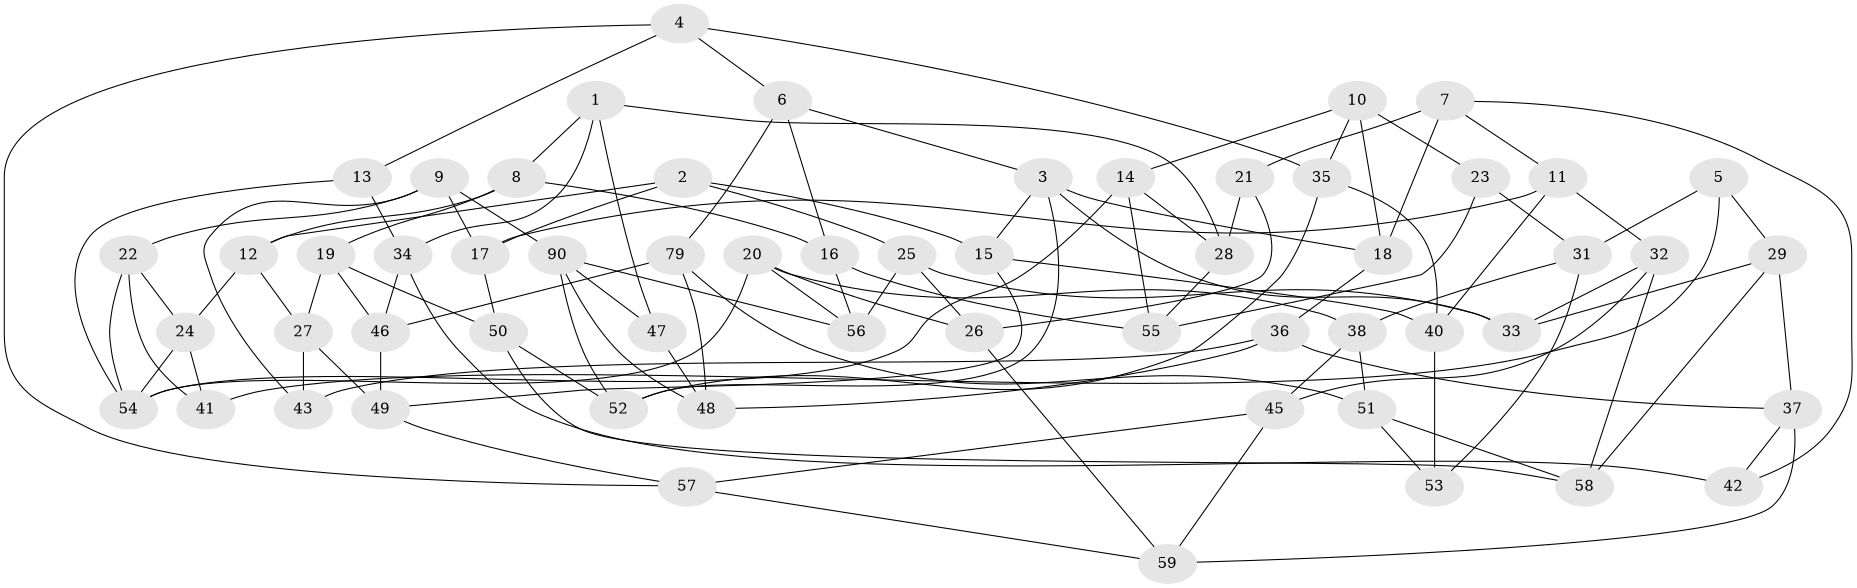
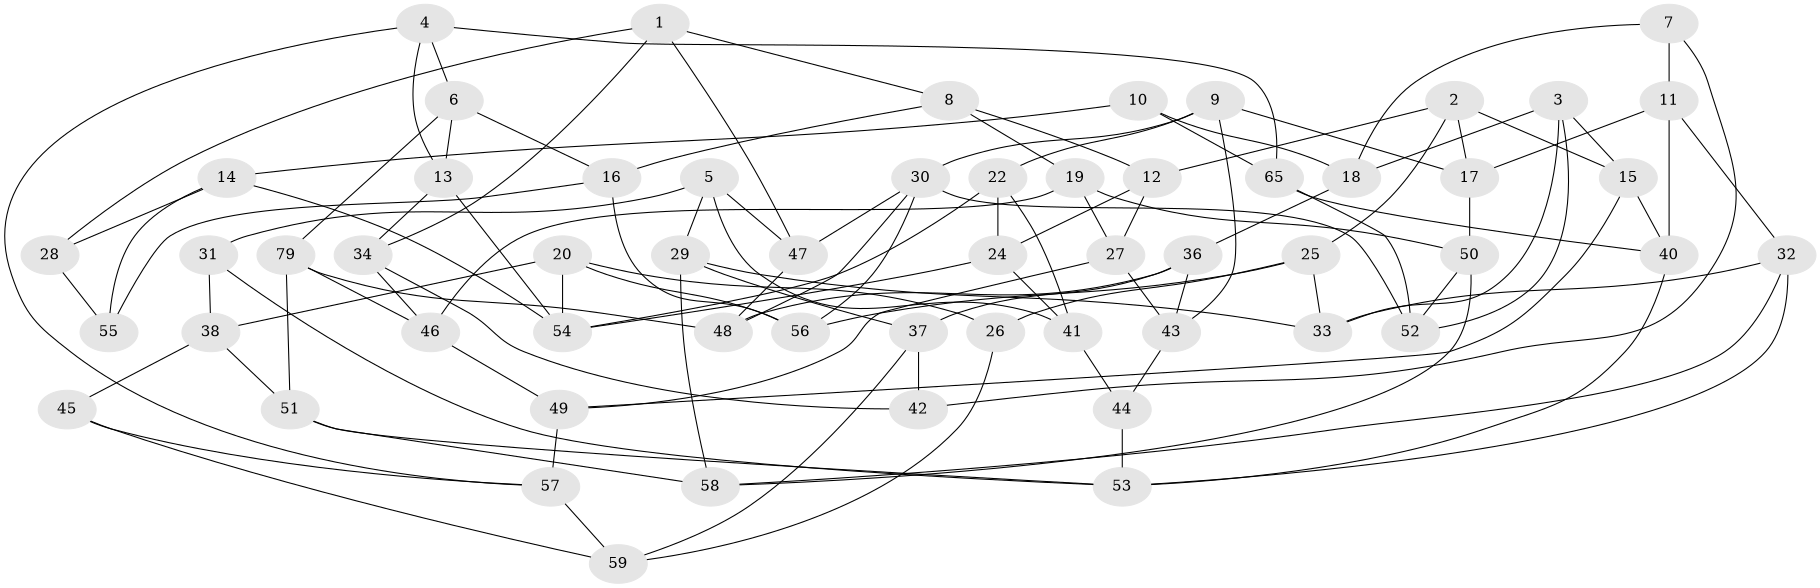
edge "6" -- "3": now "6" -- "13"
node "21": removed
node "35": label "35" -> "65"
node "23": removed
edge "5" -- "47": added
node "90": label "90" -> "30"
edge "32" -- "45": now "32" -- "53"
node "44": added
